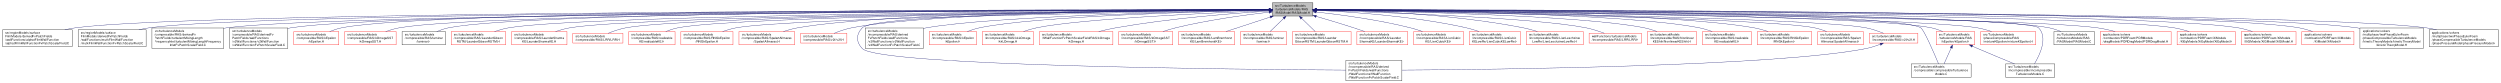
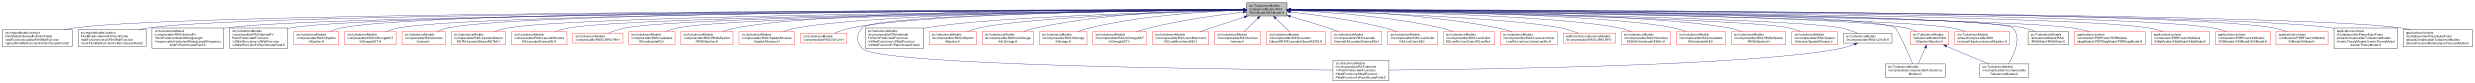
node "src/turbulenceModels /compressible/RAS/laminar /laminar.H": color black -> red
node "src/turbulenceModels /fWallFunctionFvPatchScalarField/RAS/kOmega /kOmega.H": label "src/turbulenceModels /fWallFunctionFvPatchScalarField/RAS/kOmega /kOmega.H" -> "src/turbulenceModels /incompressible/RAS/kOmega /kOmega.H"
node "src/turbulenceModels /incompressible/RAS/v2f/v2f.H": color red -> black
